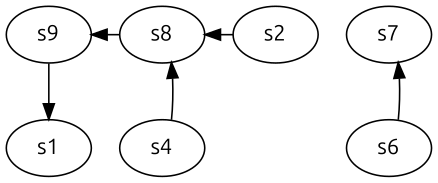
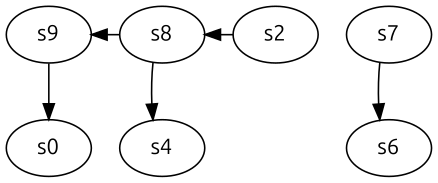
edge "s4" -> "s8": reversed
edge "s6" -> "s7": reversed
node "s1": label "s1" -> "s0"
